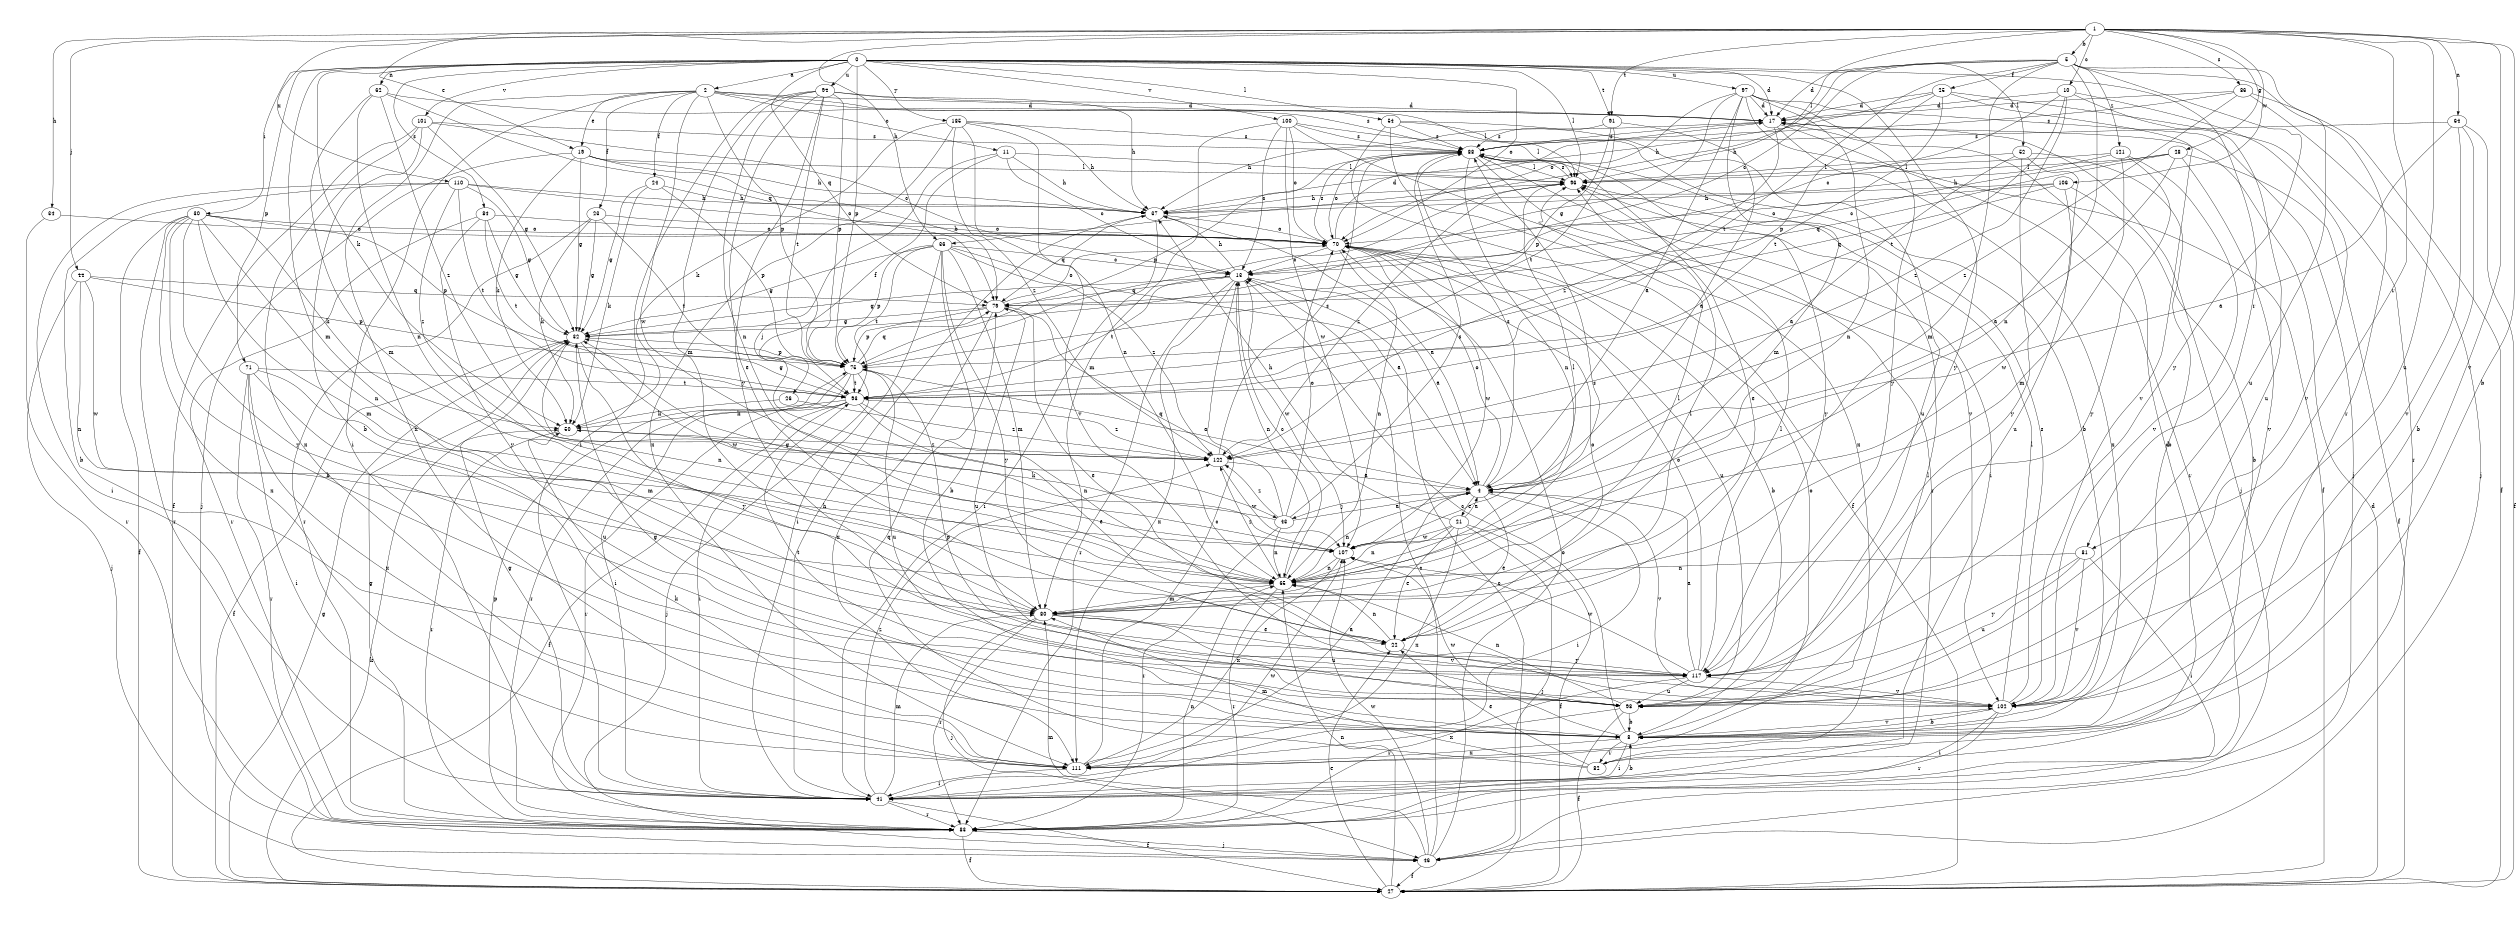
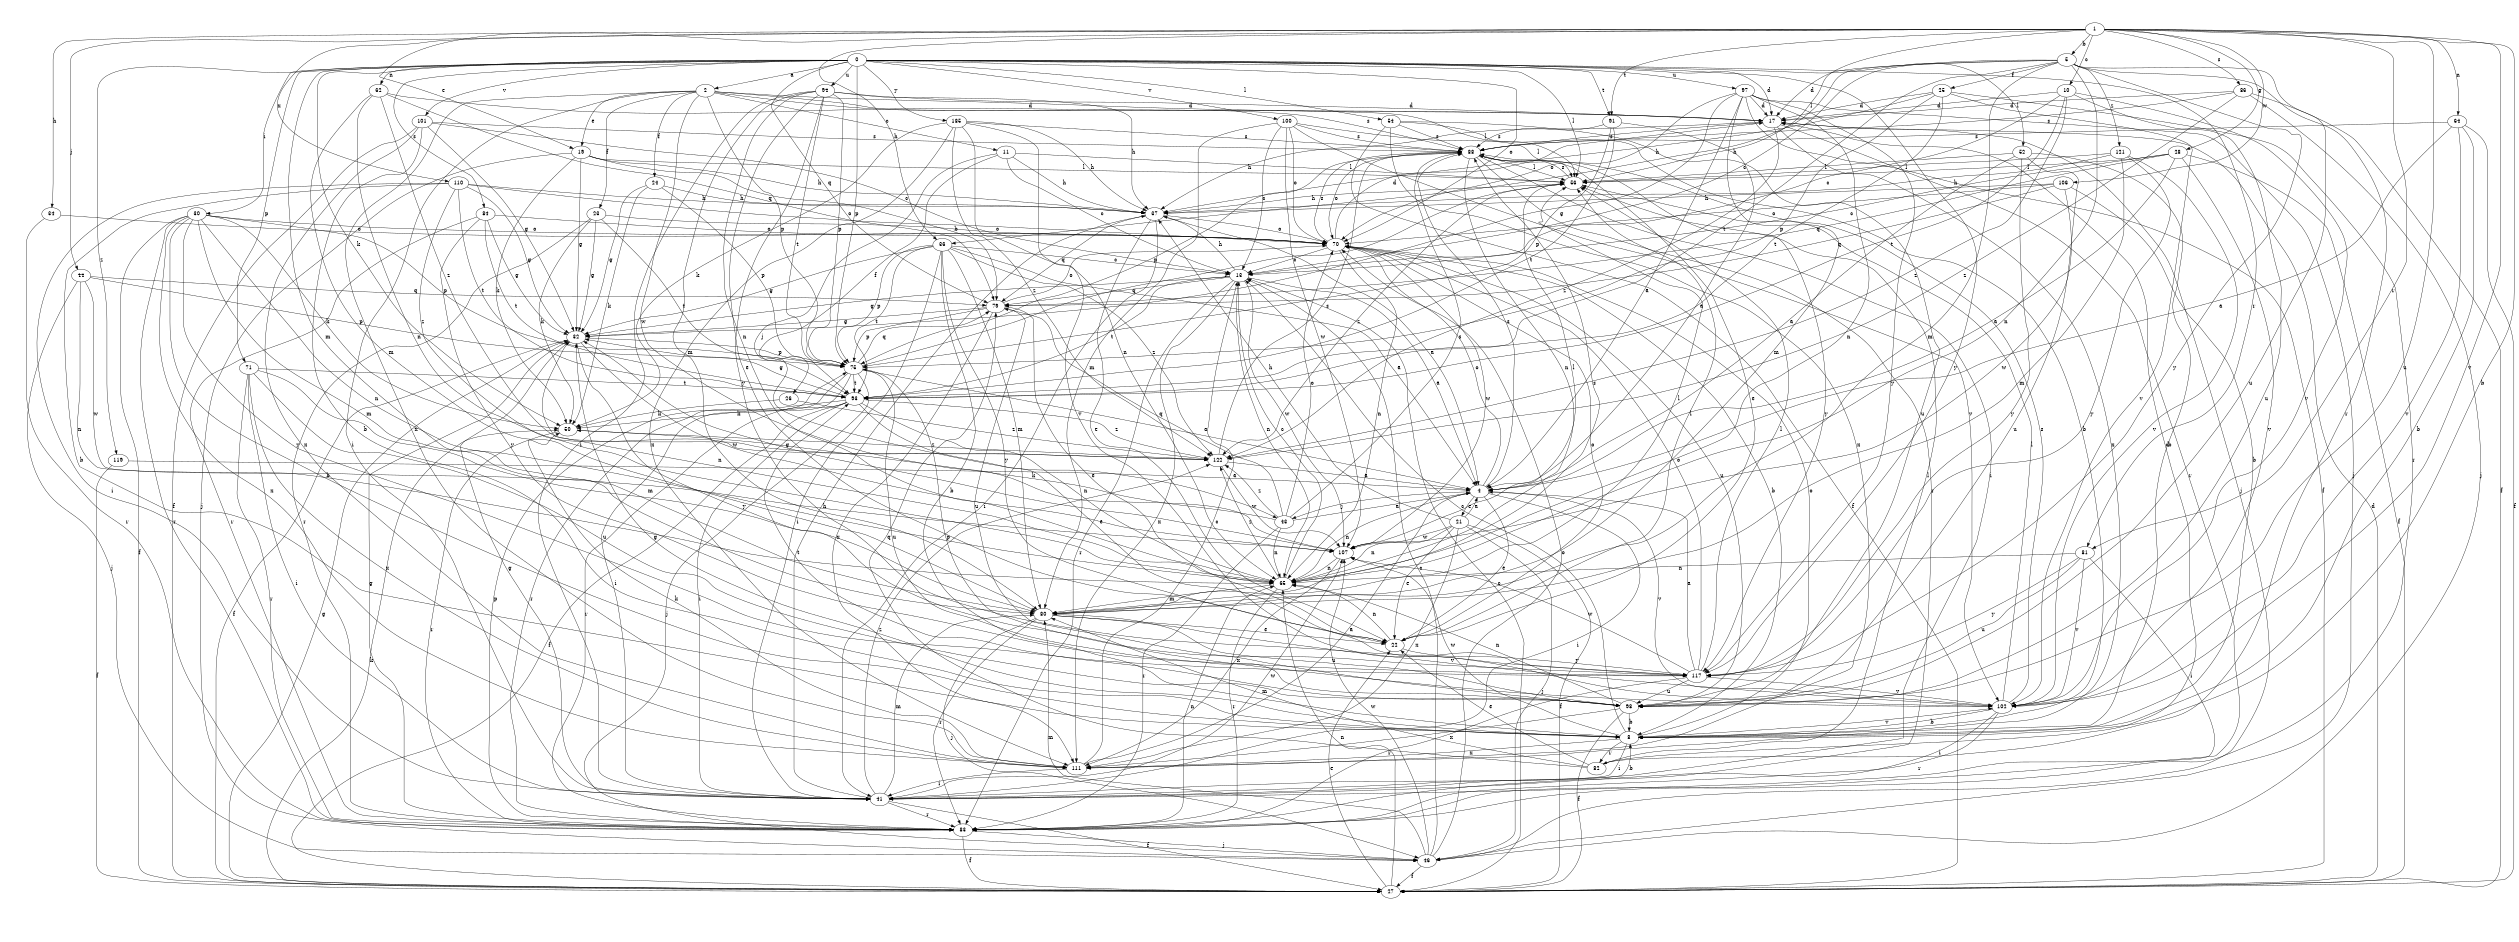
node "96": label "96" -> "56"
node "119": added
edge "37" -> "22": added, label "e"
